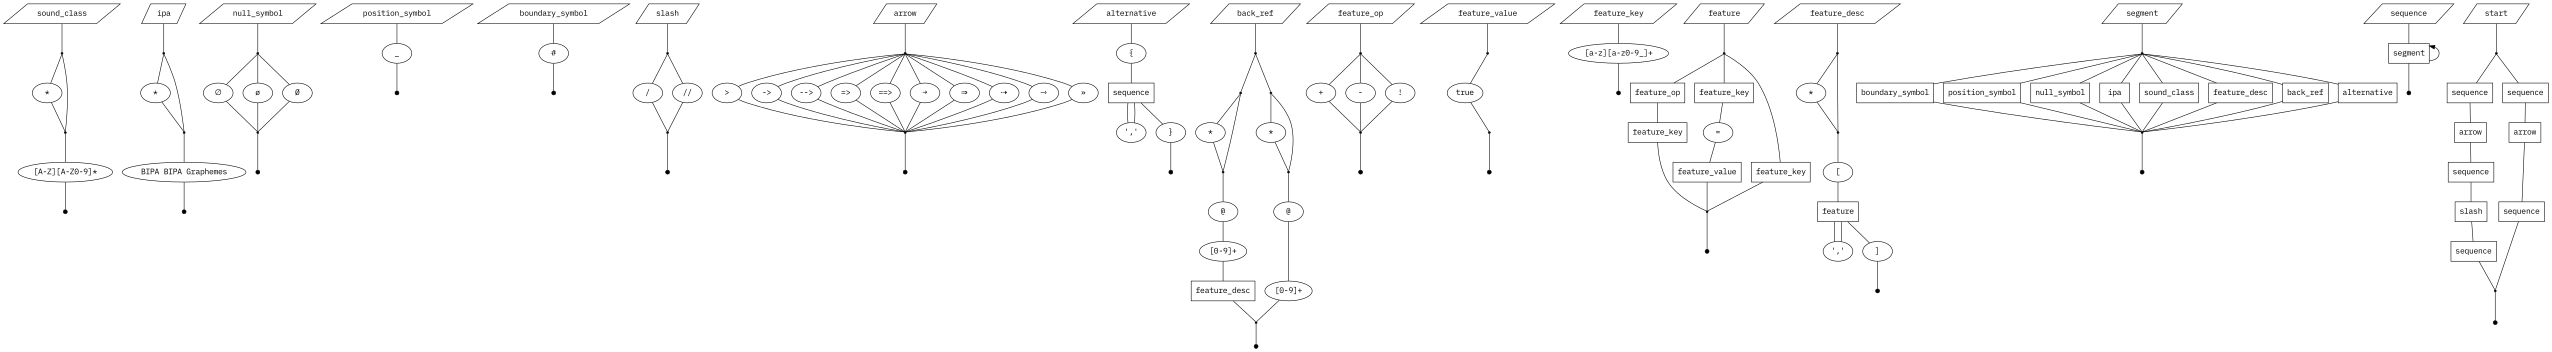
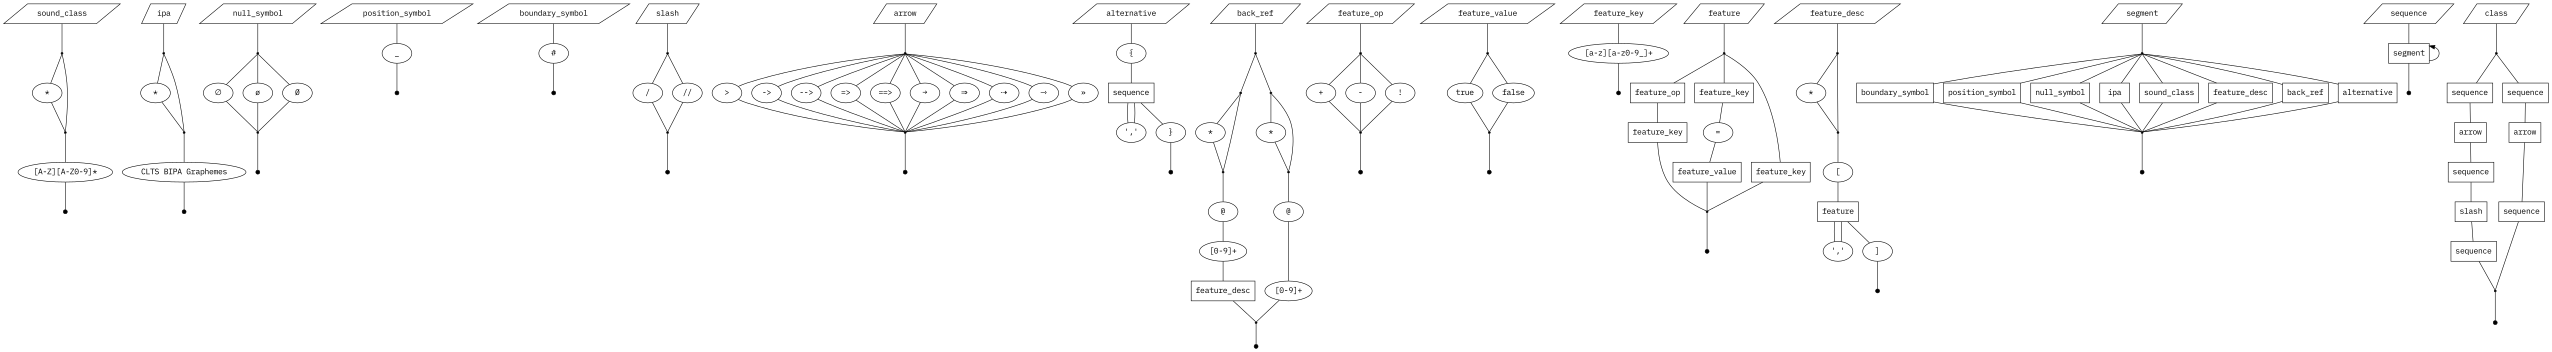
node "start": label "start" -> "class"
node "false": added
node "BIPA BIPA Graphemes": label "BIPA BIPA Graphemes" -> "CLTS BIPA Graphemes"
